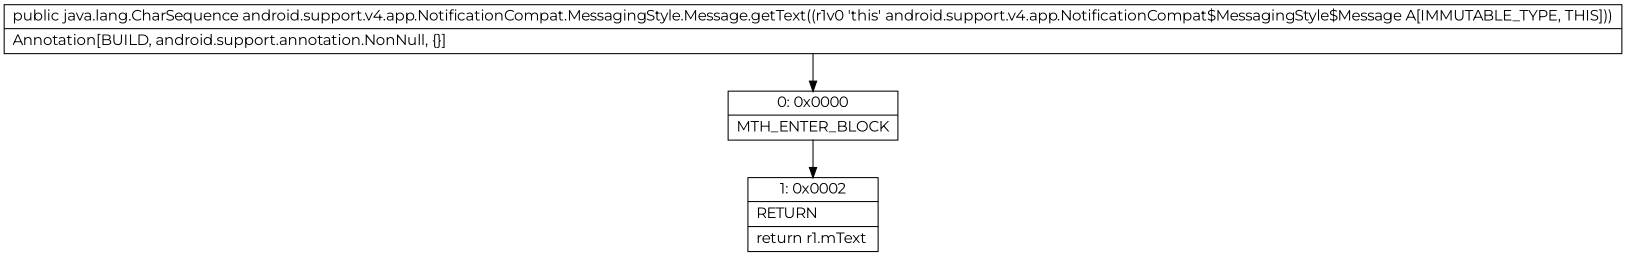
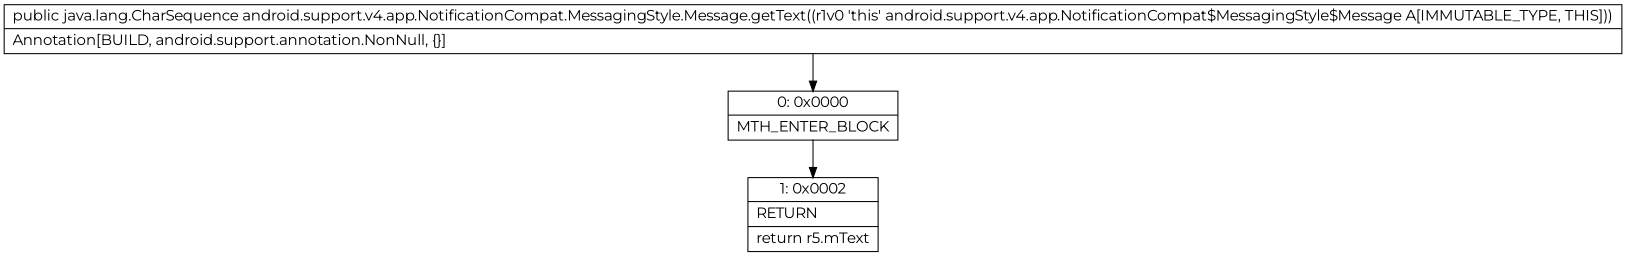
node "1: 0x0002": text "return r1.mText" -> "return r5.mText"
